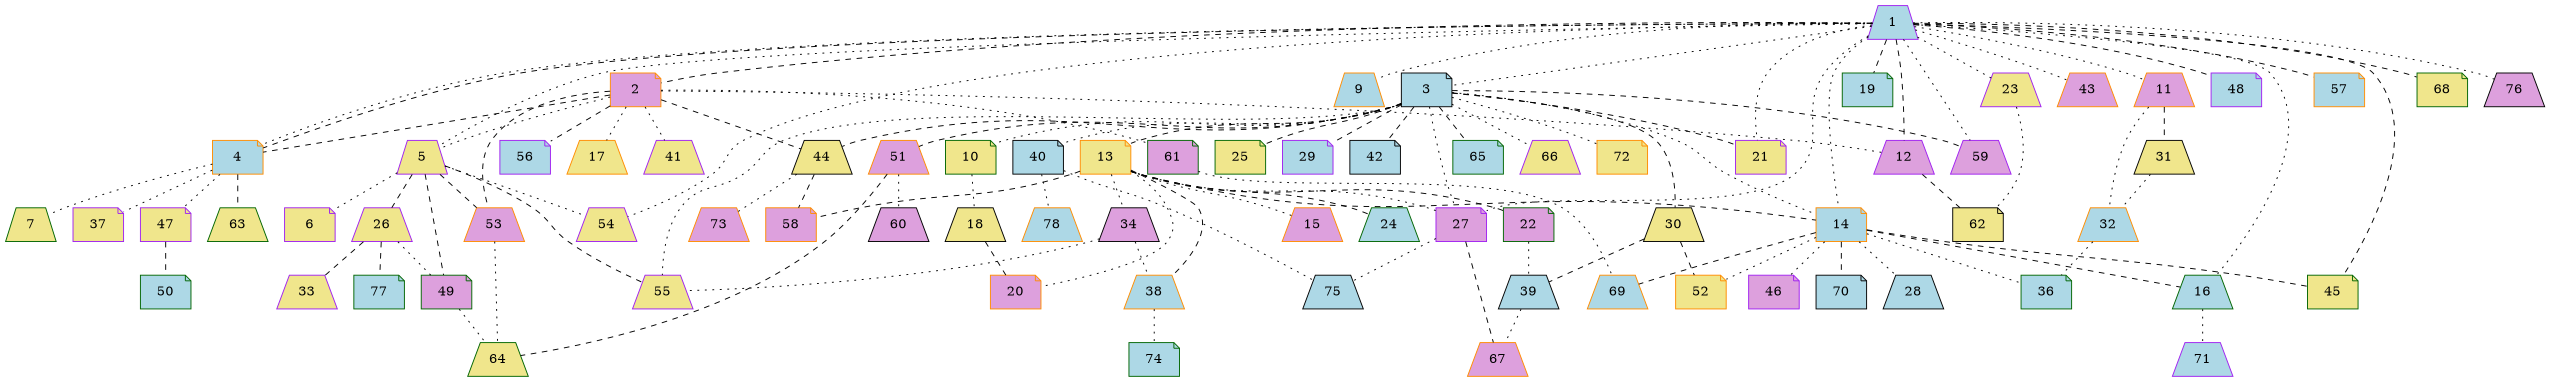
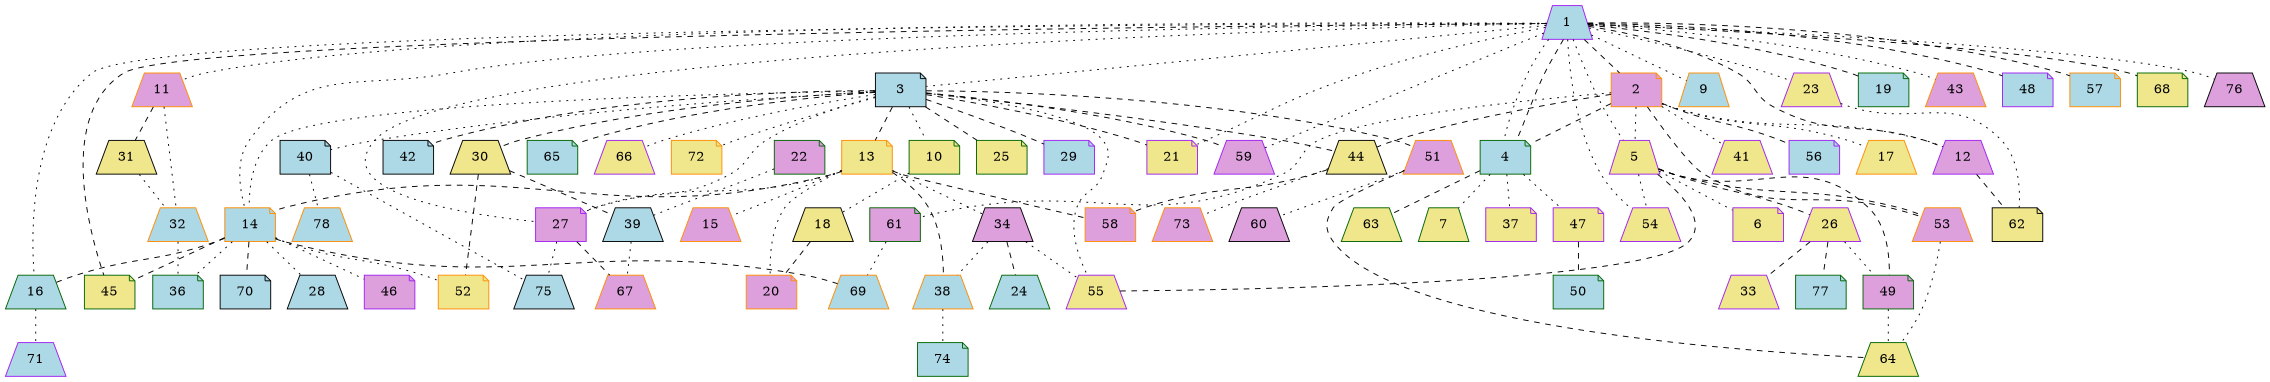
node "4": color darkorange -> darkgreen
edge "13" -- "22": removed
edge "13" -- "24": now "34" -- "24"
